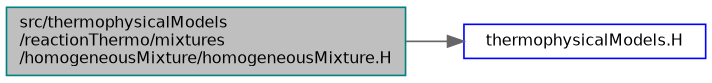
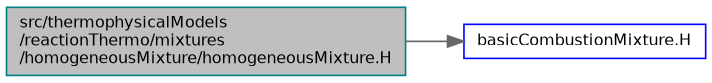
node "thermophysicalModels.H": label "thermophysicalModels.H" -> "basicCombustionMixture.H"
